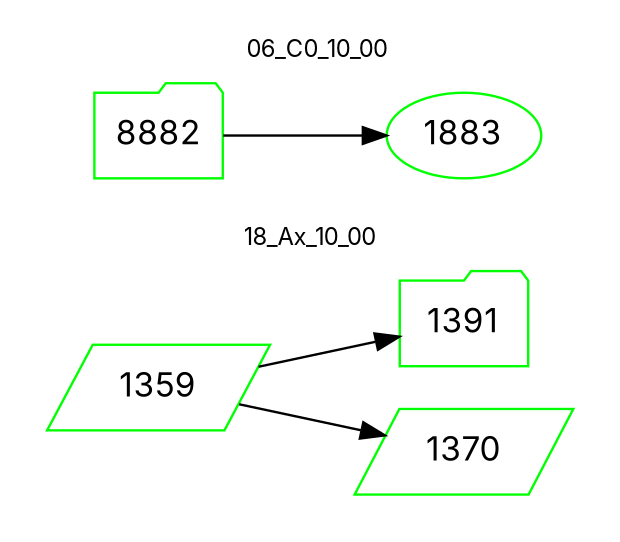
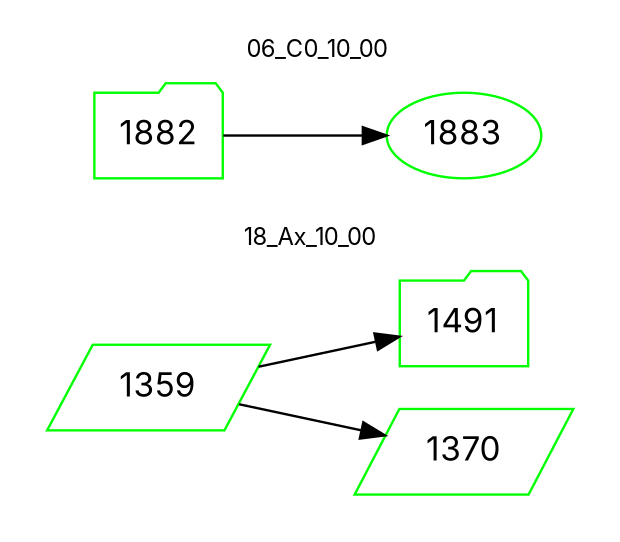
node "8882": label "8882" -> "1882"
node "1391": label "1391" -> "1491"
